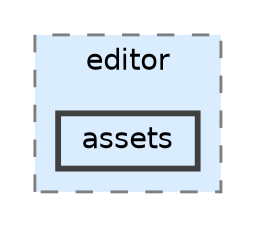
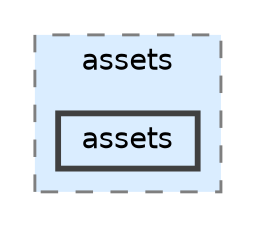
cluster "editor": label "editor" -> "assets"
